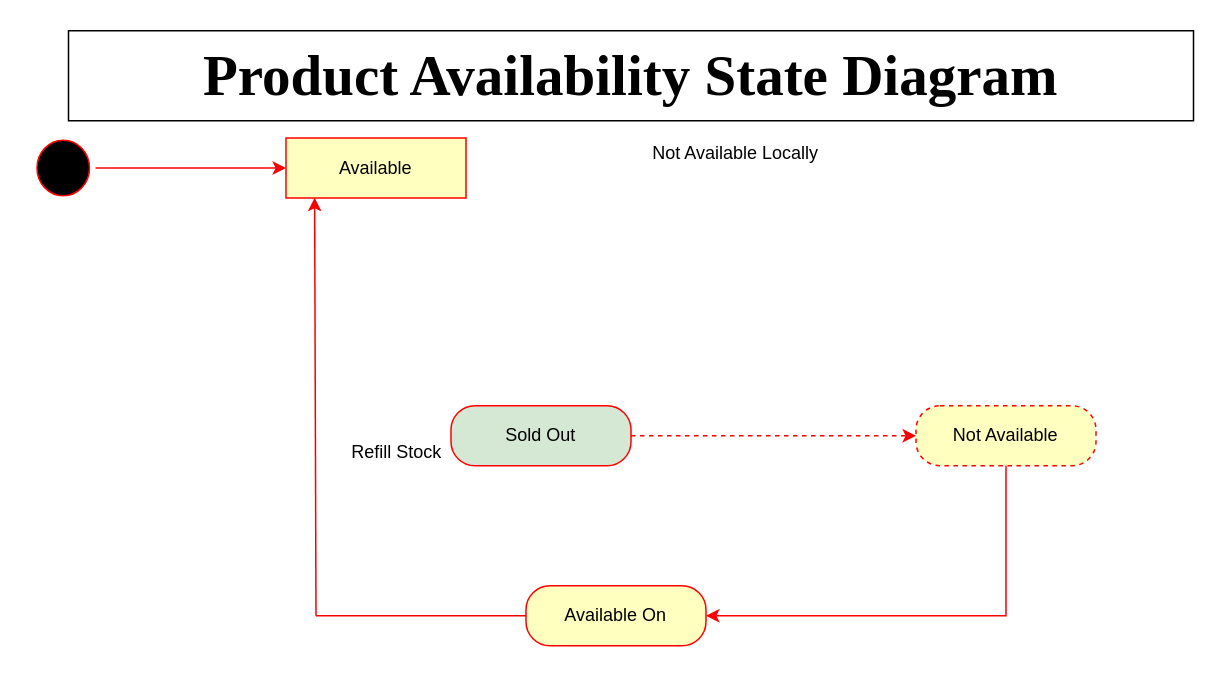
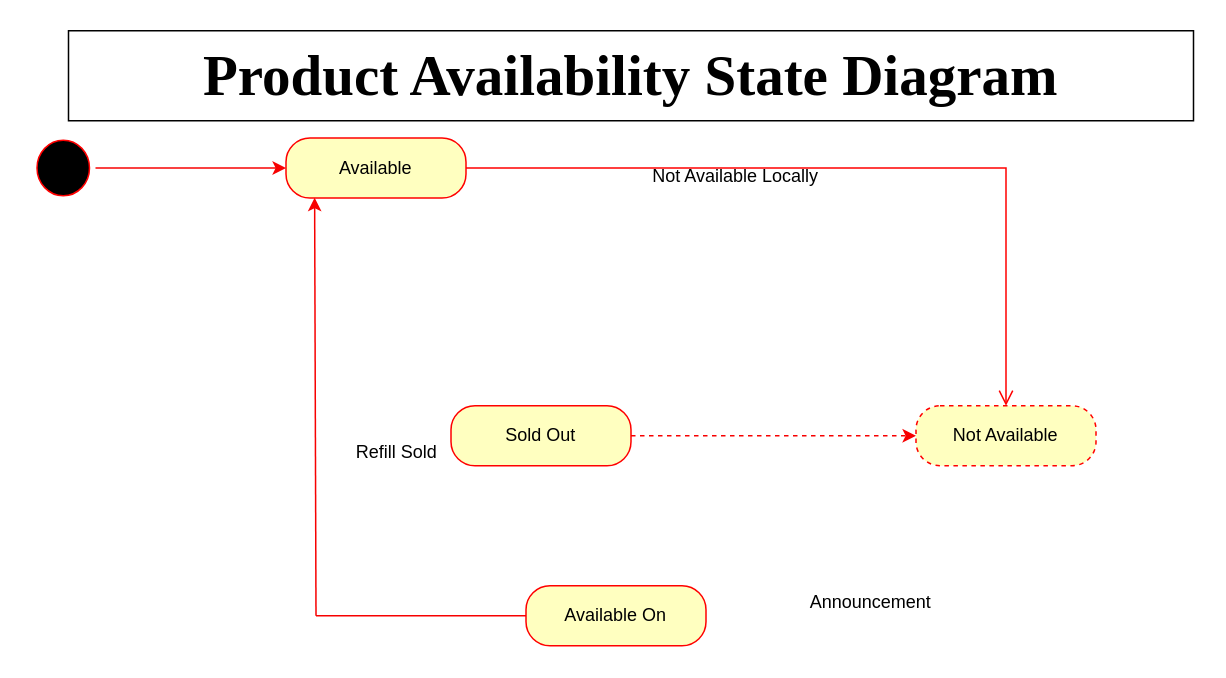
node "Not Available Locally": moved (736, 154) -> (736, 176)
node "Available": shape rectangle -> rounded rectangle
edge "Available" -> "Not Available": added
node "Sold Out": fillcolor #d5e8d4 -> #ffffc0
node "Refill Stock": label "Refill Stock" -> "Refill Sold"
node "Announcement": added
edge "Not Available" -> "Available On": removed
